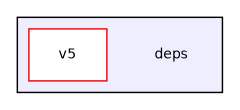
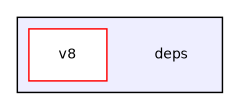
node "v5": label "v5" -> "v8"
